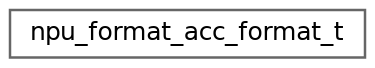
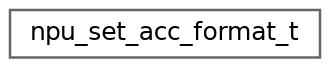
node "npu_format_acc_format_t": label "npu_format_acc_format_t" -> "npu_set_acc_format_t"
